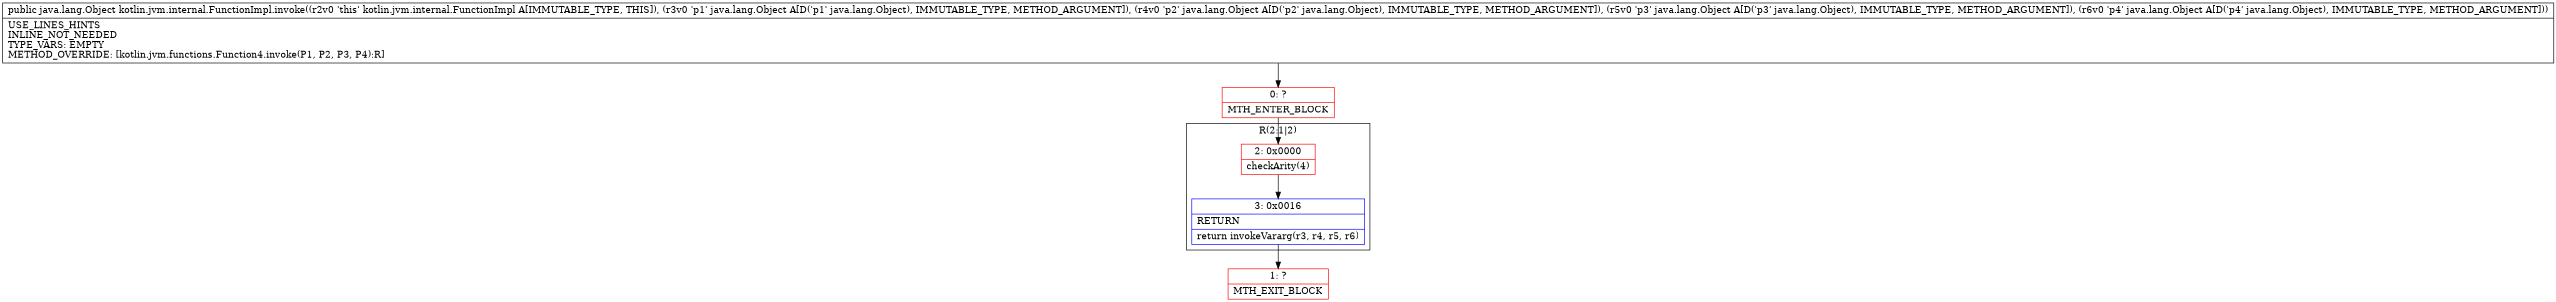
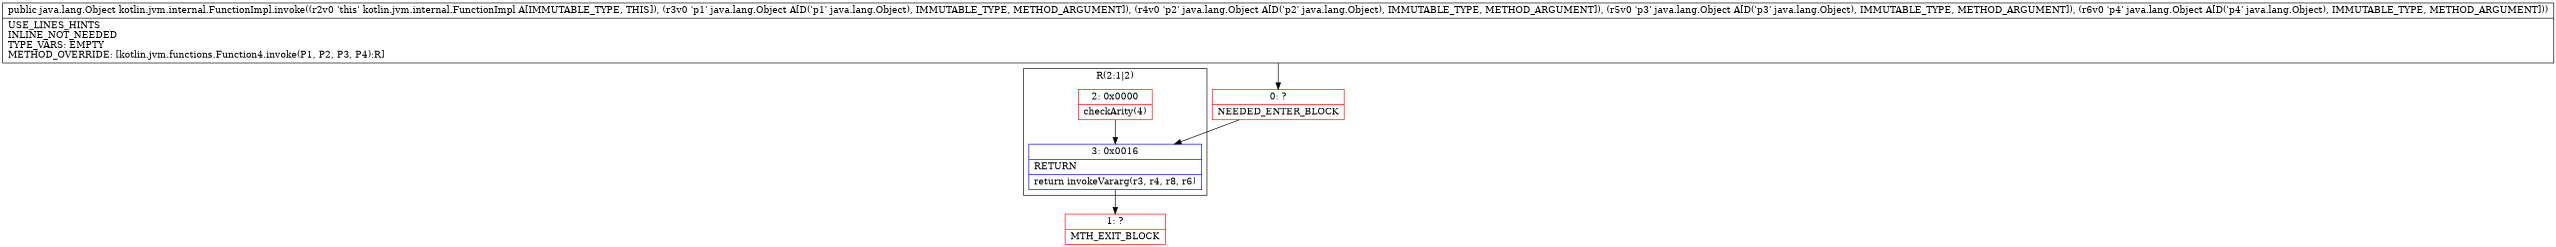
node "0: ?": text "MTH_ENTER_BLOCK" -> "NEEDED_ENTER_BLOCK"
edge "0: ?" -> "2: 0x0000": now "0: ?" -> "3: 0x0016"
node "3: 0x0016": text "return invokeVararg(r3, r4, r5, r6)" -> "return invokeVararg(r3, r4, r8, r6)"
